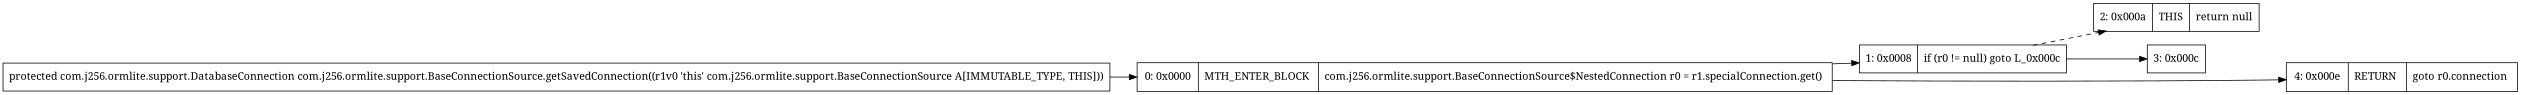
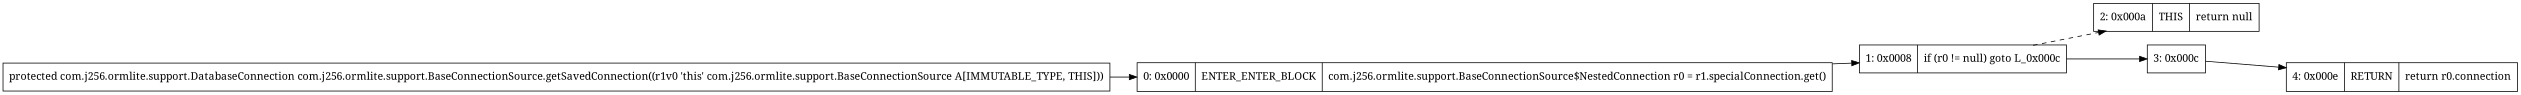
node "0: 0x0000": text "MTH_ENTER_BLOCK" -> "ENTER_ENTER_BLOCK"
node "4: 0x000e": text "goto r0.connection" -> "return r0.connection"
edge "0: 0x0000" -> "4: 0x000e": now "3: 0x000c" -> "4: 0x000e"
